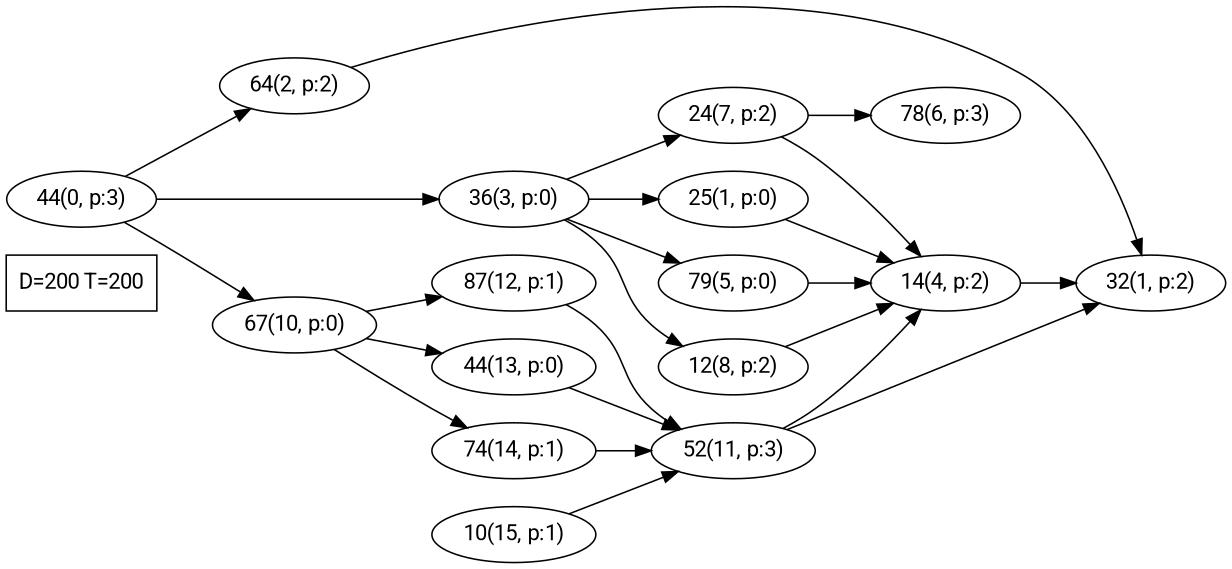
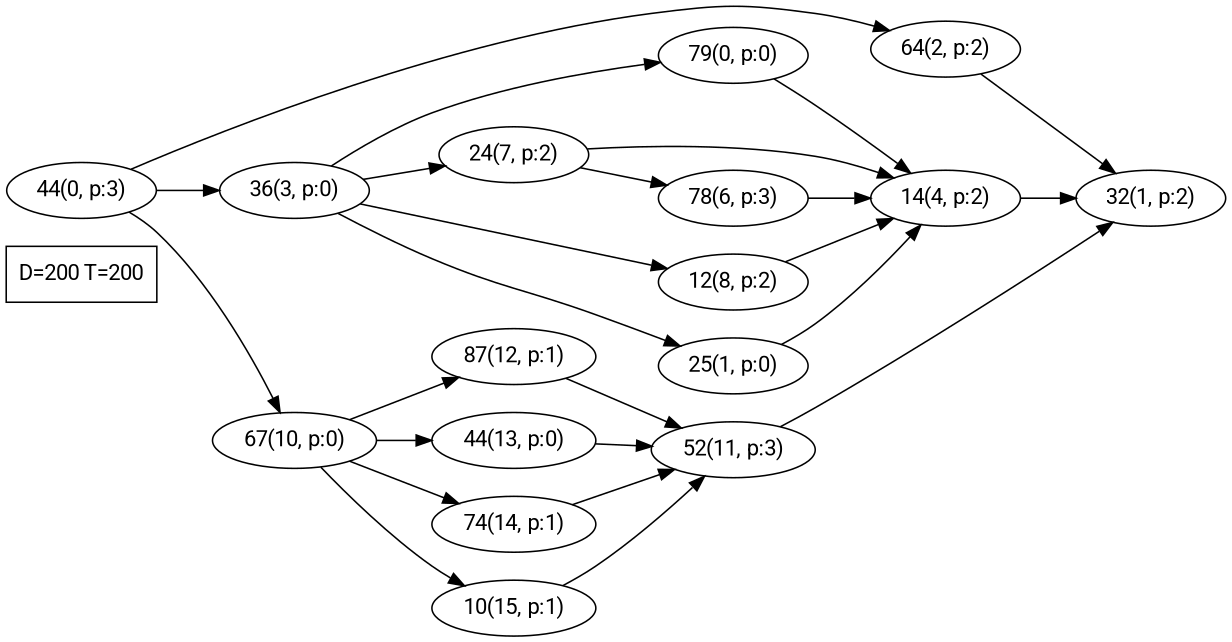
node "79(5, p:0)": label "79(5, p:0)" -> "79(0, p:0)"
edge "52(11, p:3)" -> "14(4, p:2)": now "78(6, p:3)" -> "14(4, p:2)"
edge "67(10, p:0)" -> "10(15, p:1)": added
